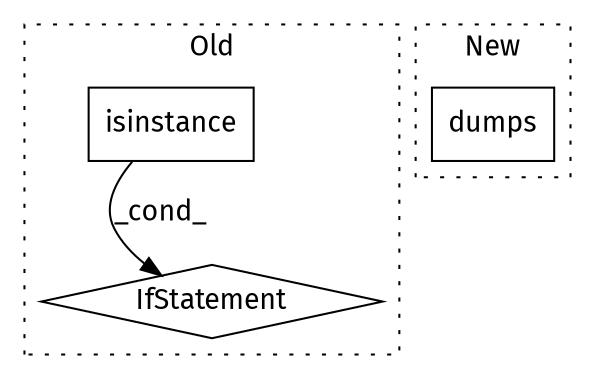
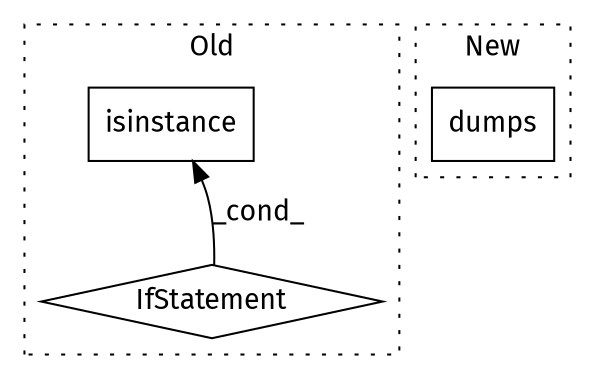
edge "isinstance" -> "IfStatement": reversed
